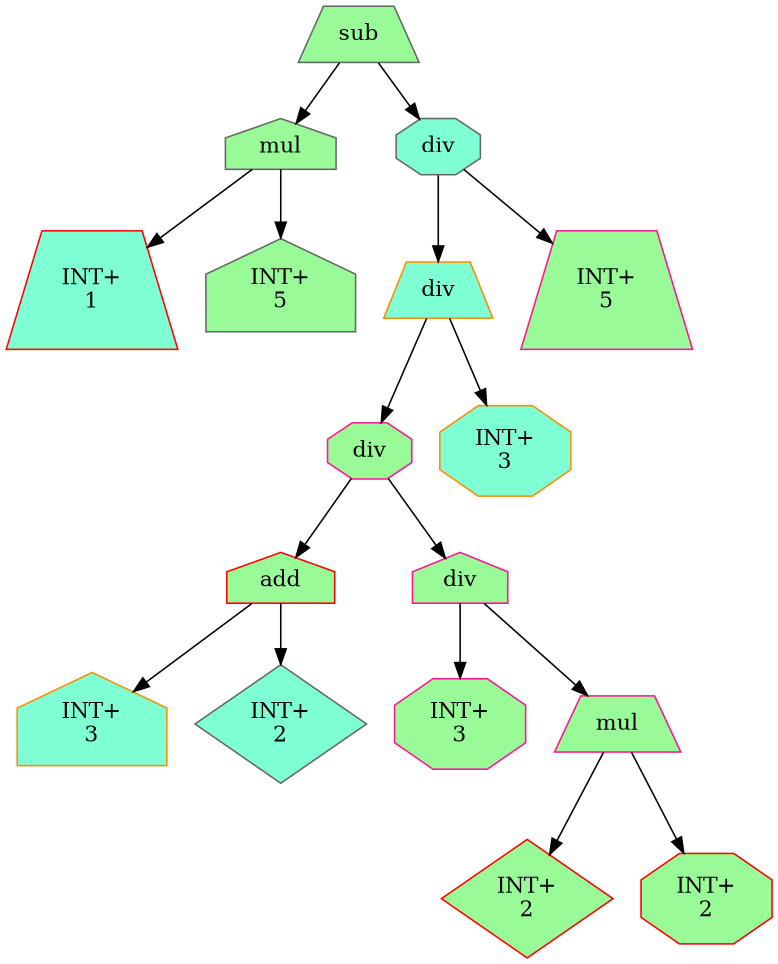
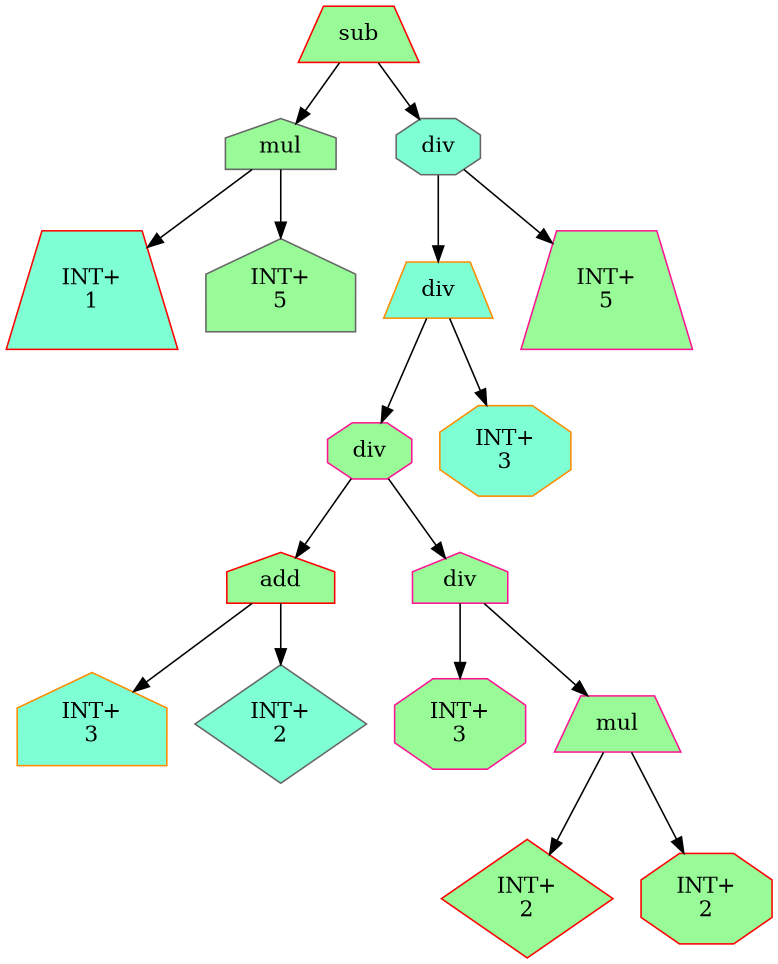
node "sub": color gray40 -> red
